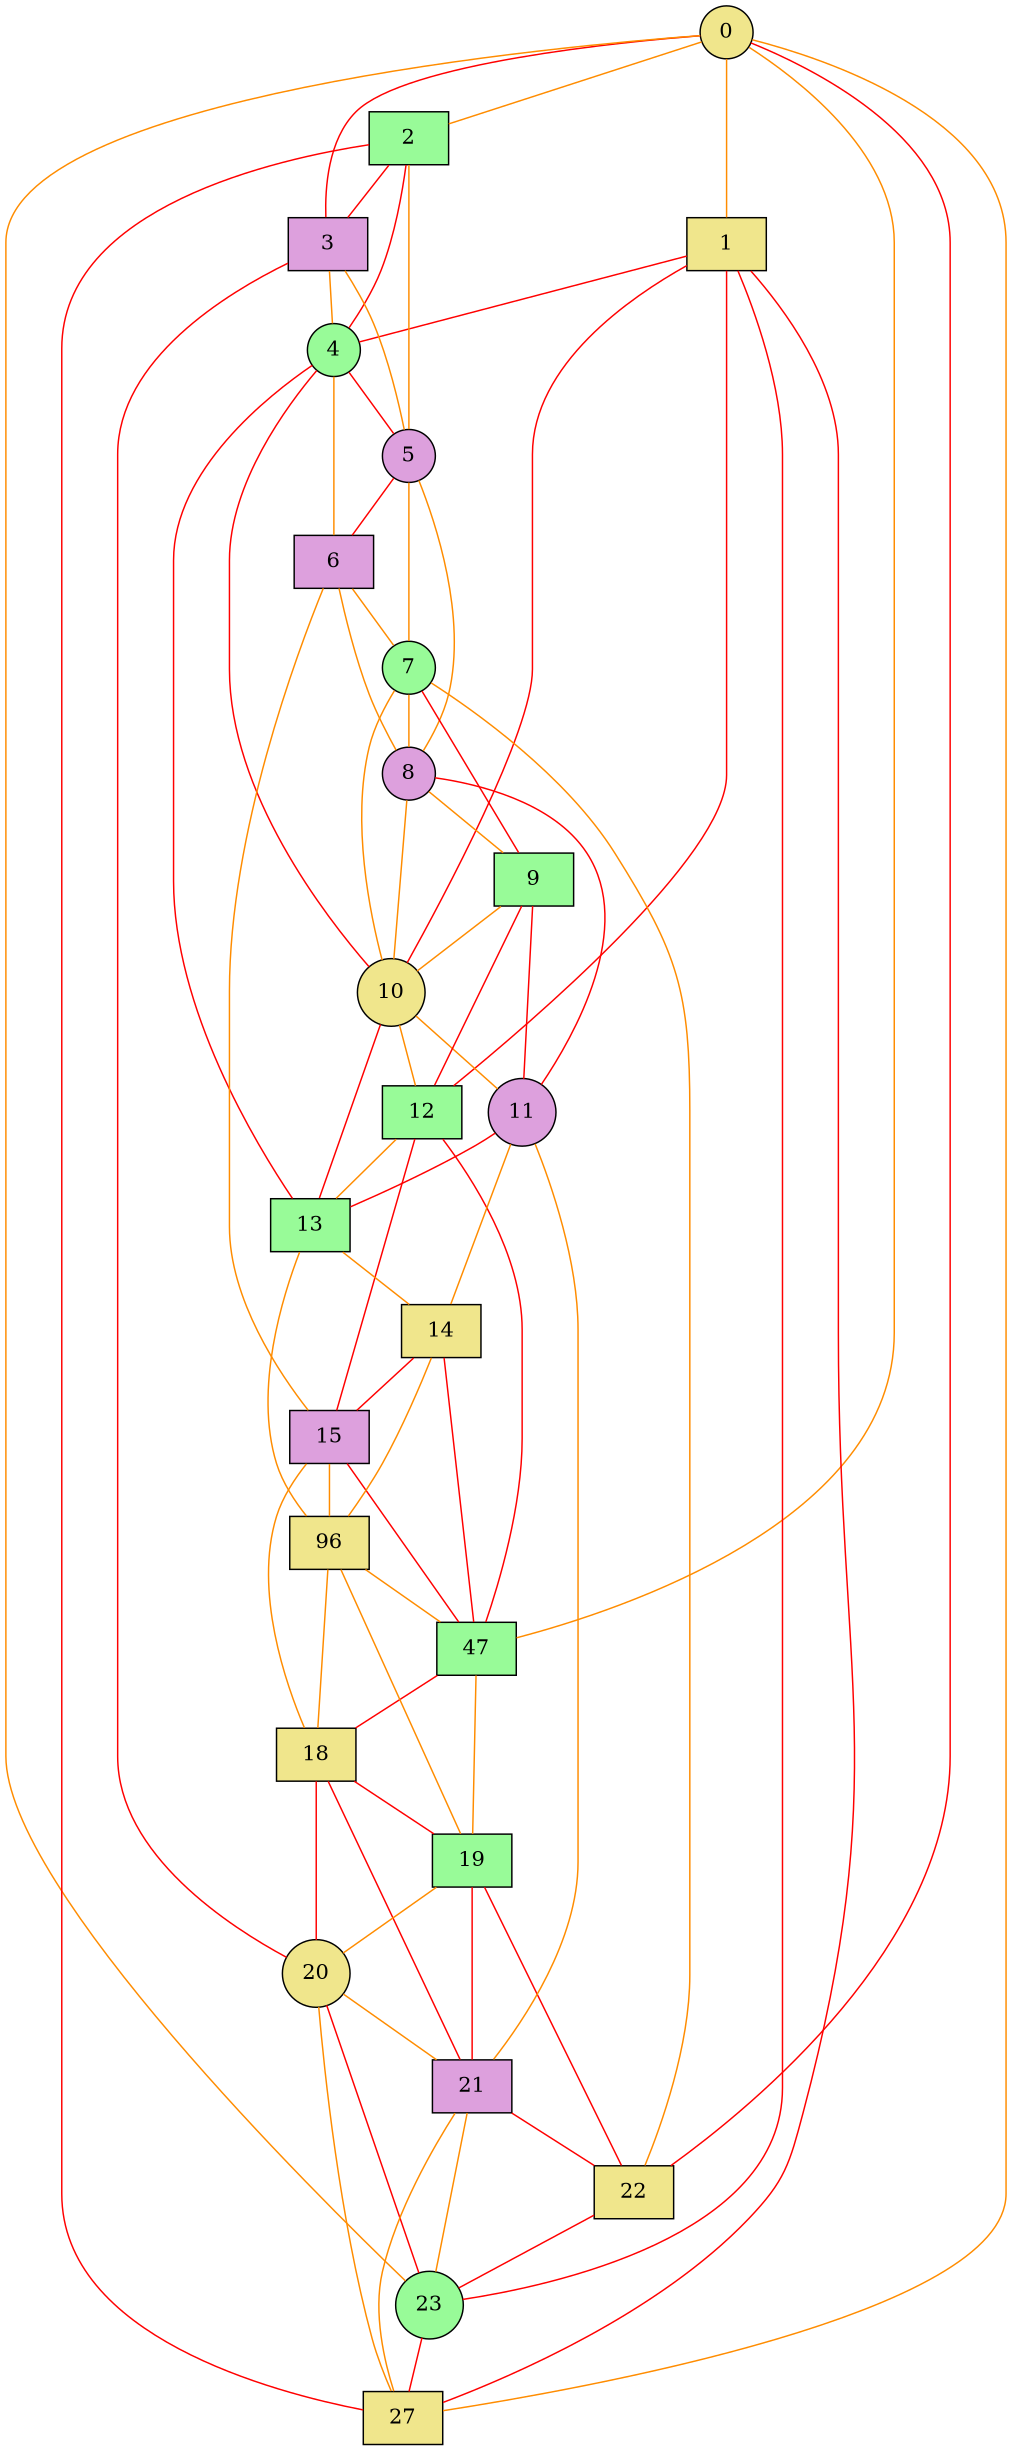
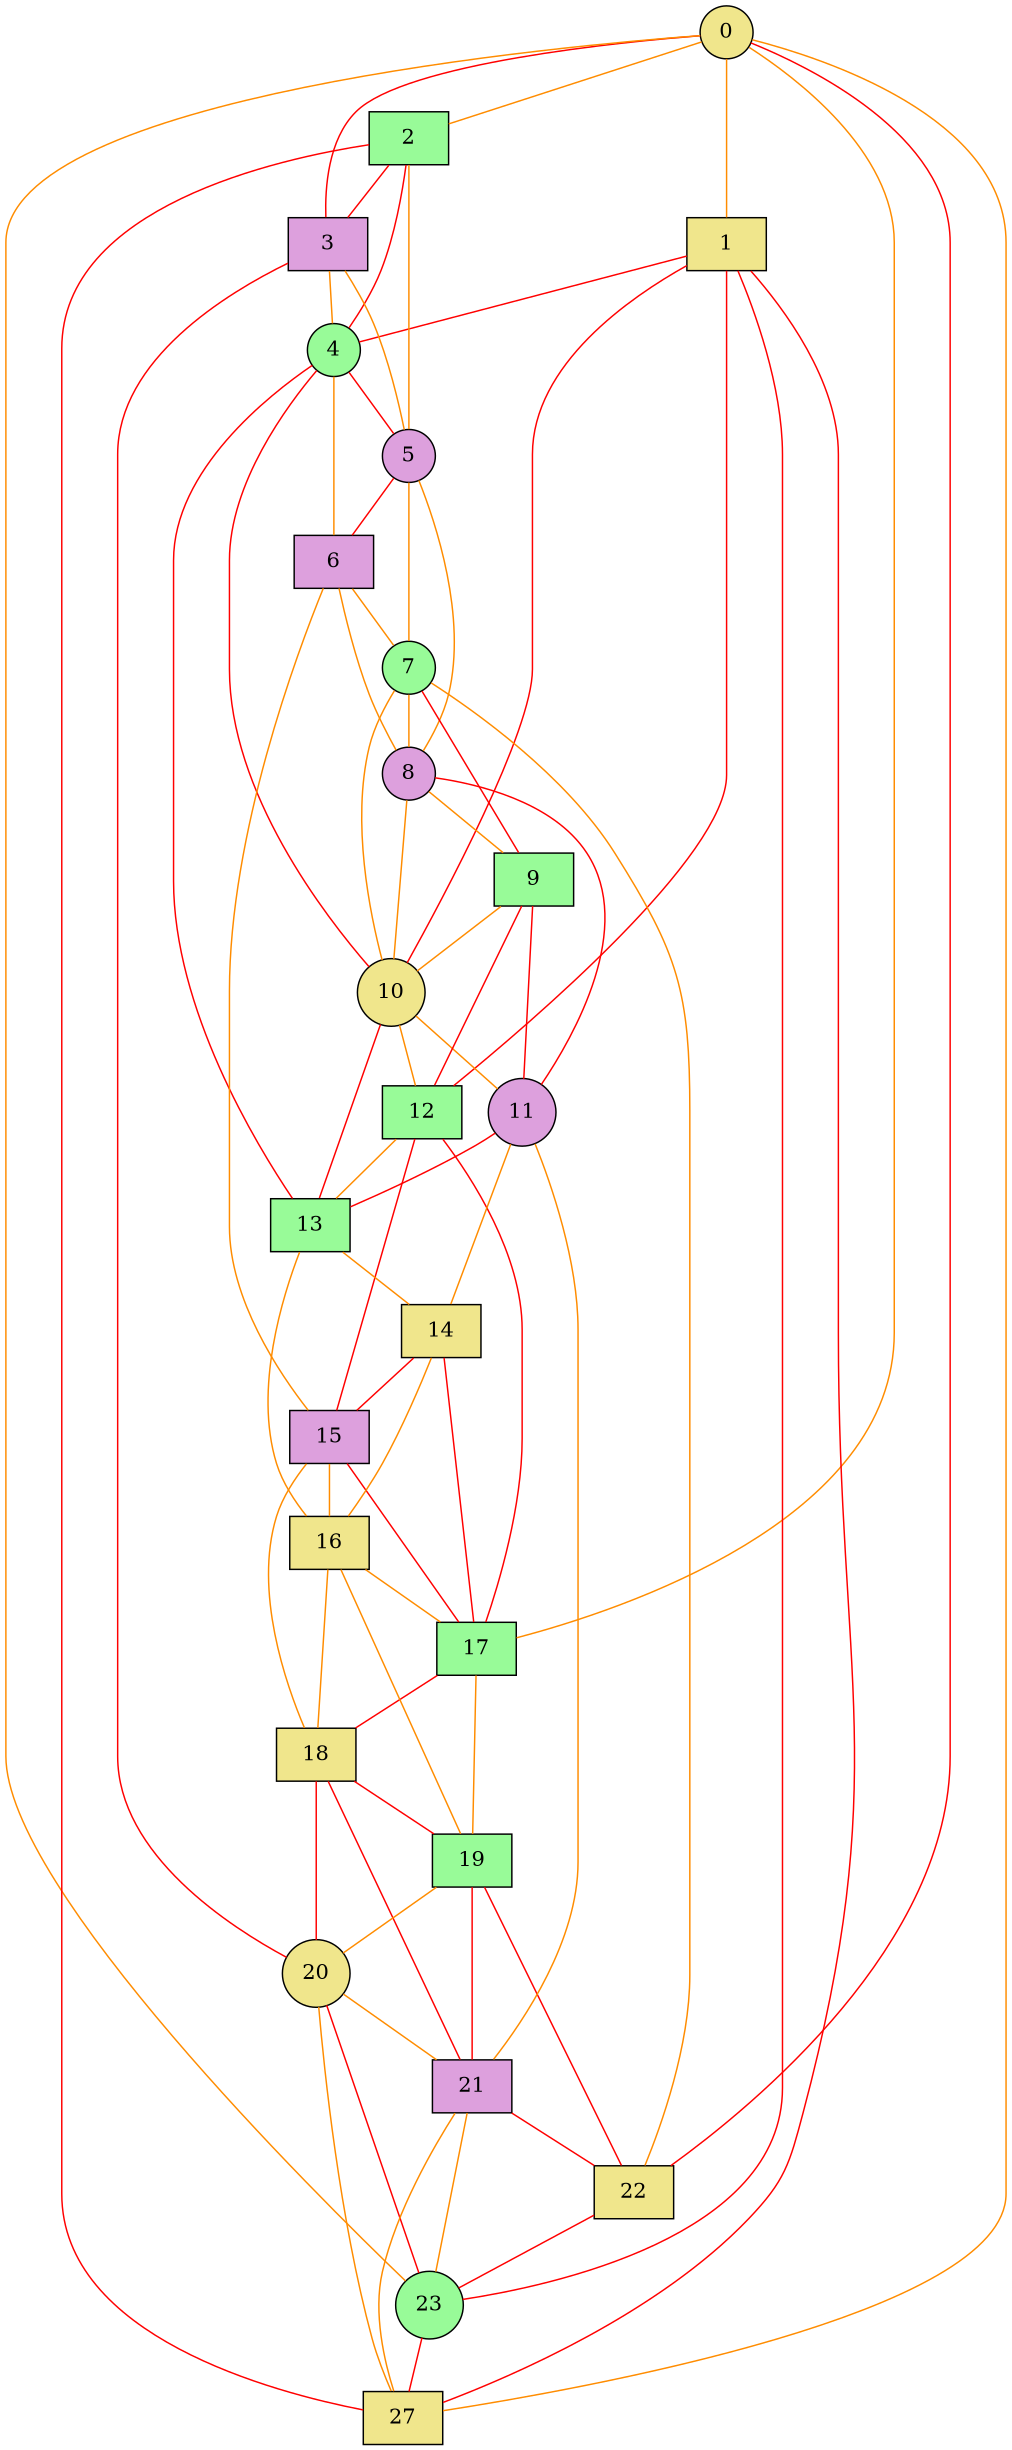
node "96": label "96" -> "16"
node "47": label "47" -> "17"
